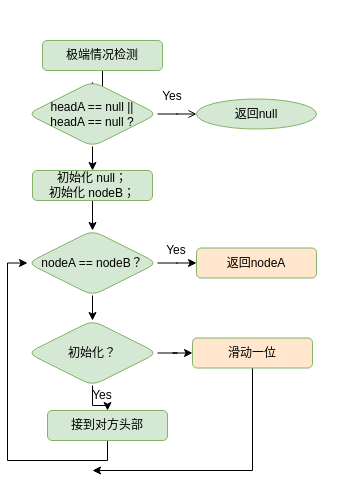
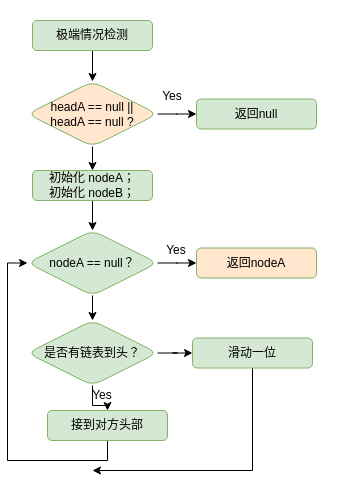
node "极端情况检测": moved (103, 56) -> (93, 36)
node "headA == null || headA == null ?": fillcolor #d5e8d4 -> #ffe6cc
edge "headA == null || headA == null ?" -> "返回null": arrowhead open -> classic
node "返回null": shape ellipse -> rounded rectangle
node "初始化 null； 初始化 nodeB；": label "初始化 null； 初始化 nodeB；" -> "初始化 nodeA； 初始化 nodeB；"
node "nodeA == nodeB？": label "nodeA == nodeB？" -> "nodeA == null？"
node "滑动一位": fillcolor #ffe6cc -> #d5e8d4
node "初始化？": label "初始化？" -> "是否有链表到头？"
